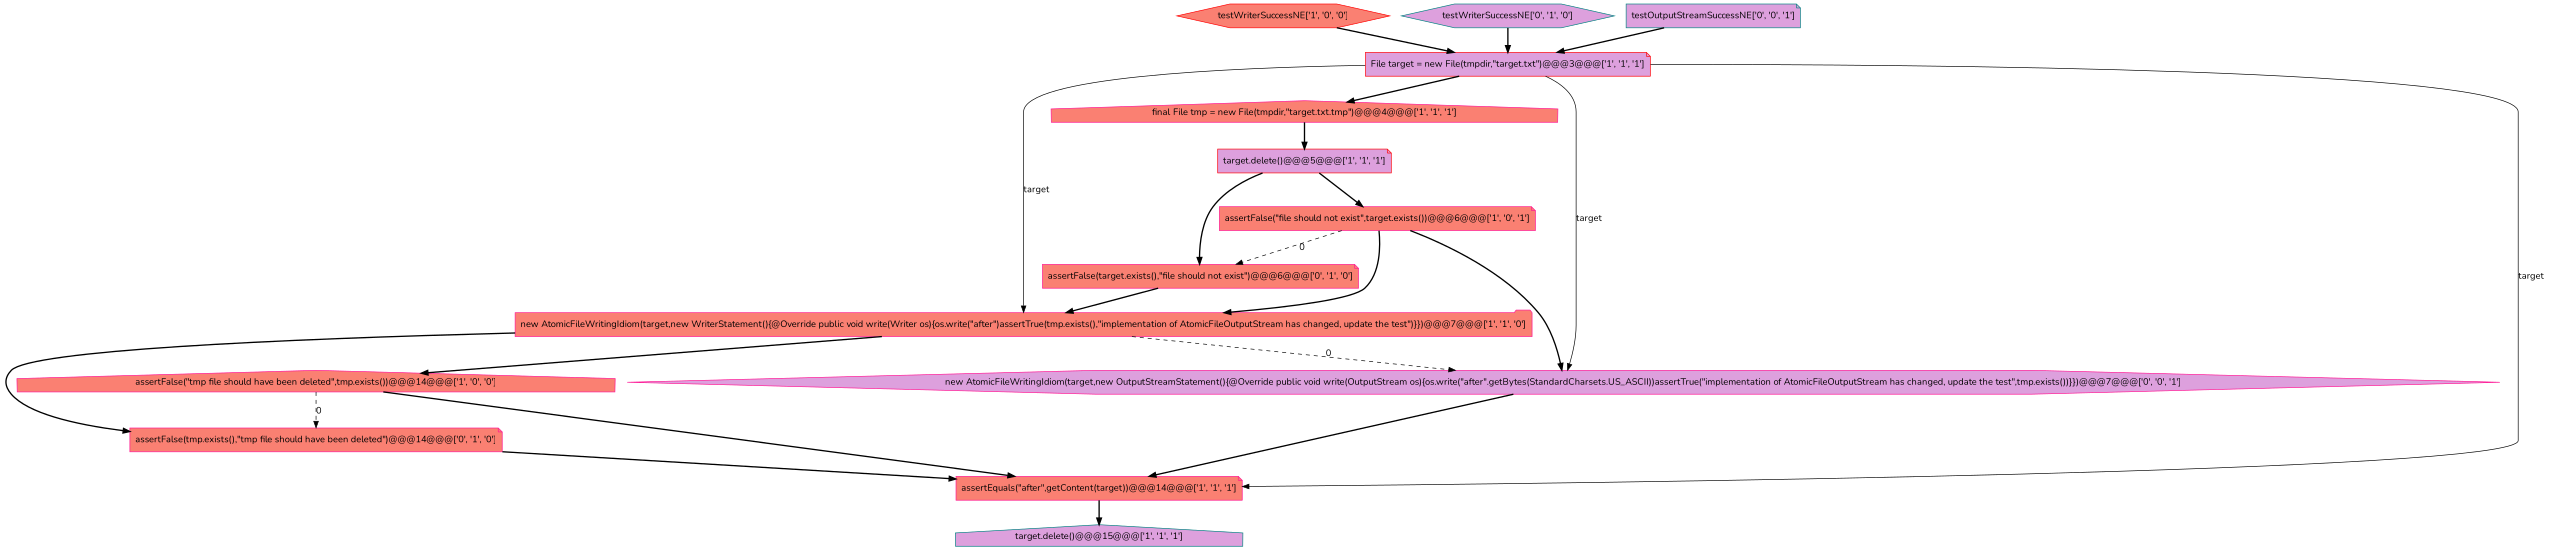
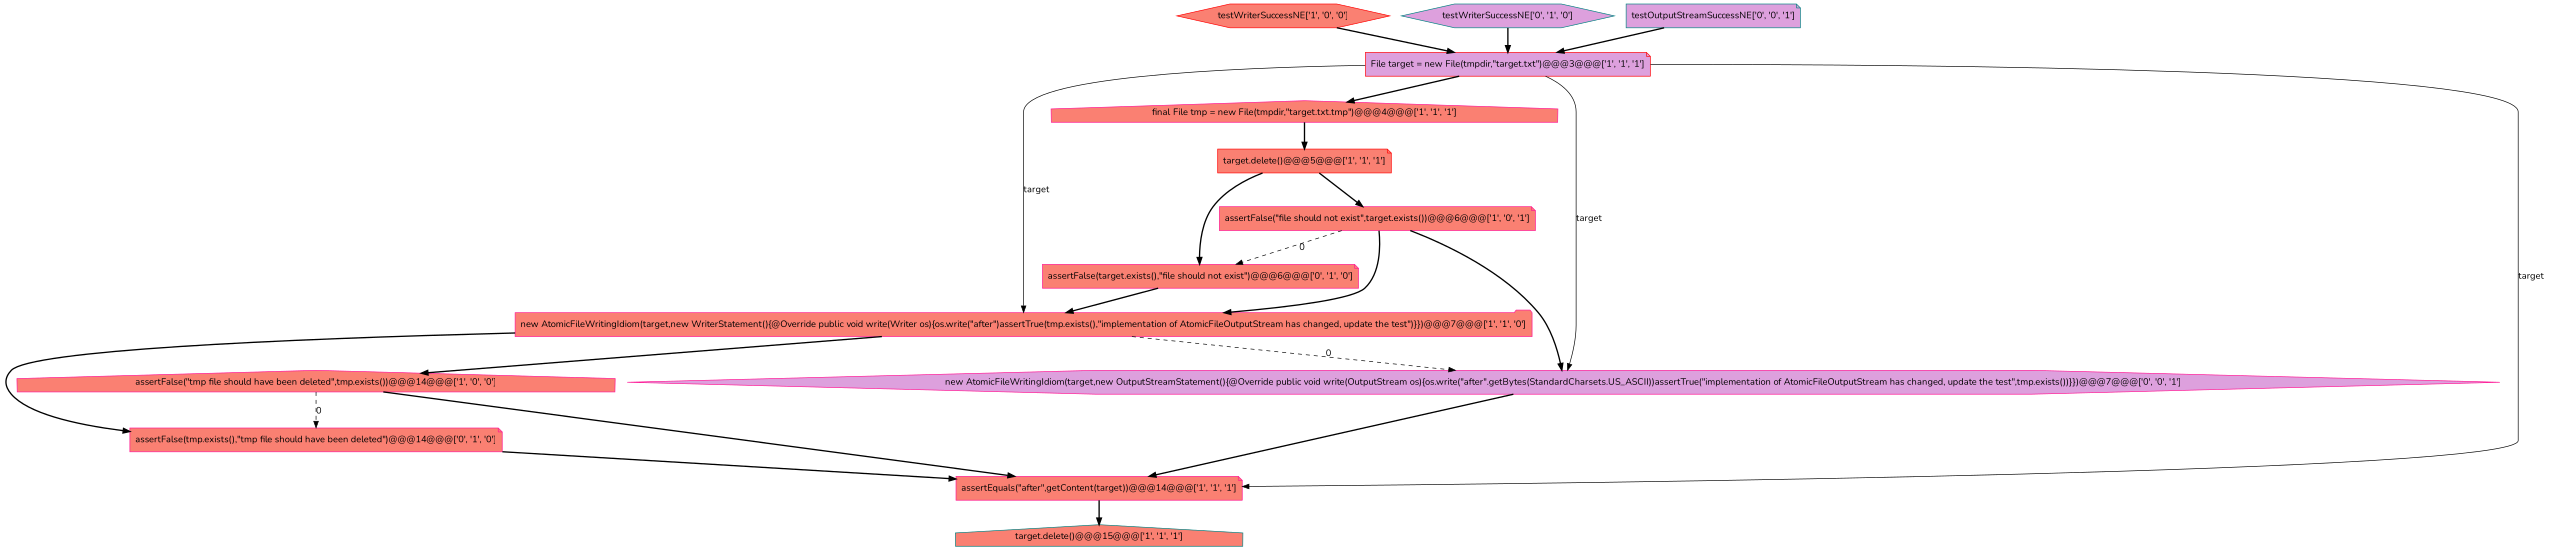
node "target.delete()@@@5@@@['1', '1', '1']": fillcolor plum -> salmon
node "target.delete()@@@15@@@['1', '1', '1']": fillcolor plum -> salmon
